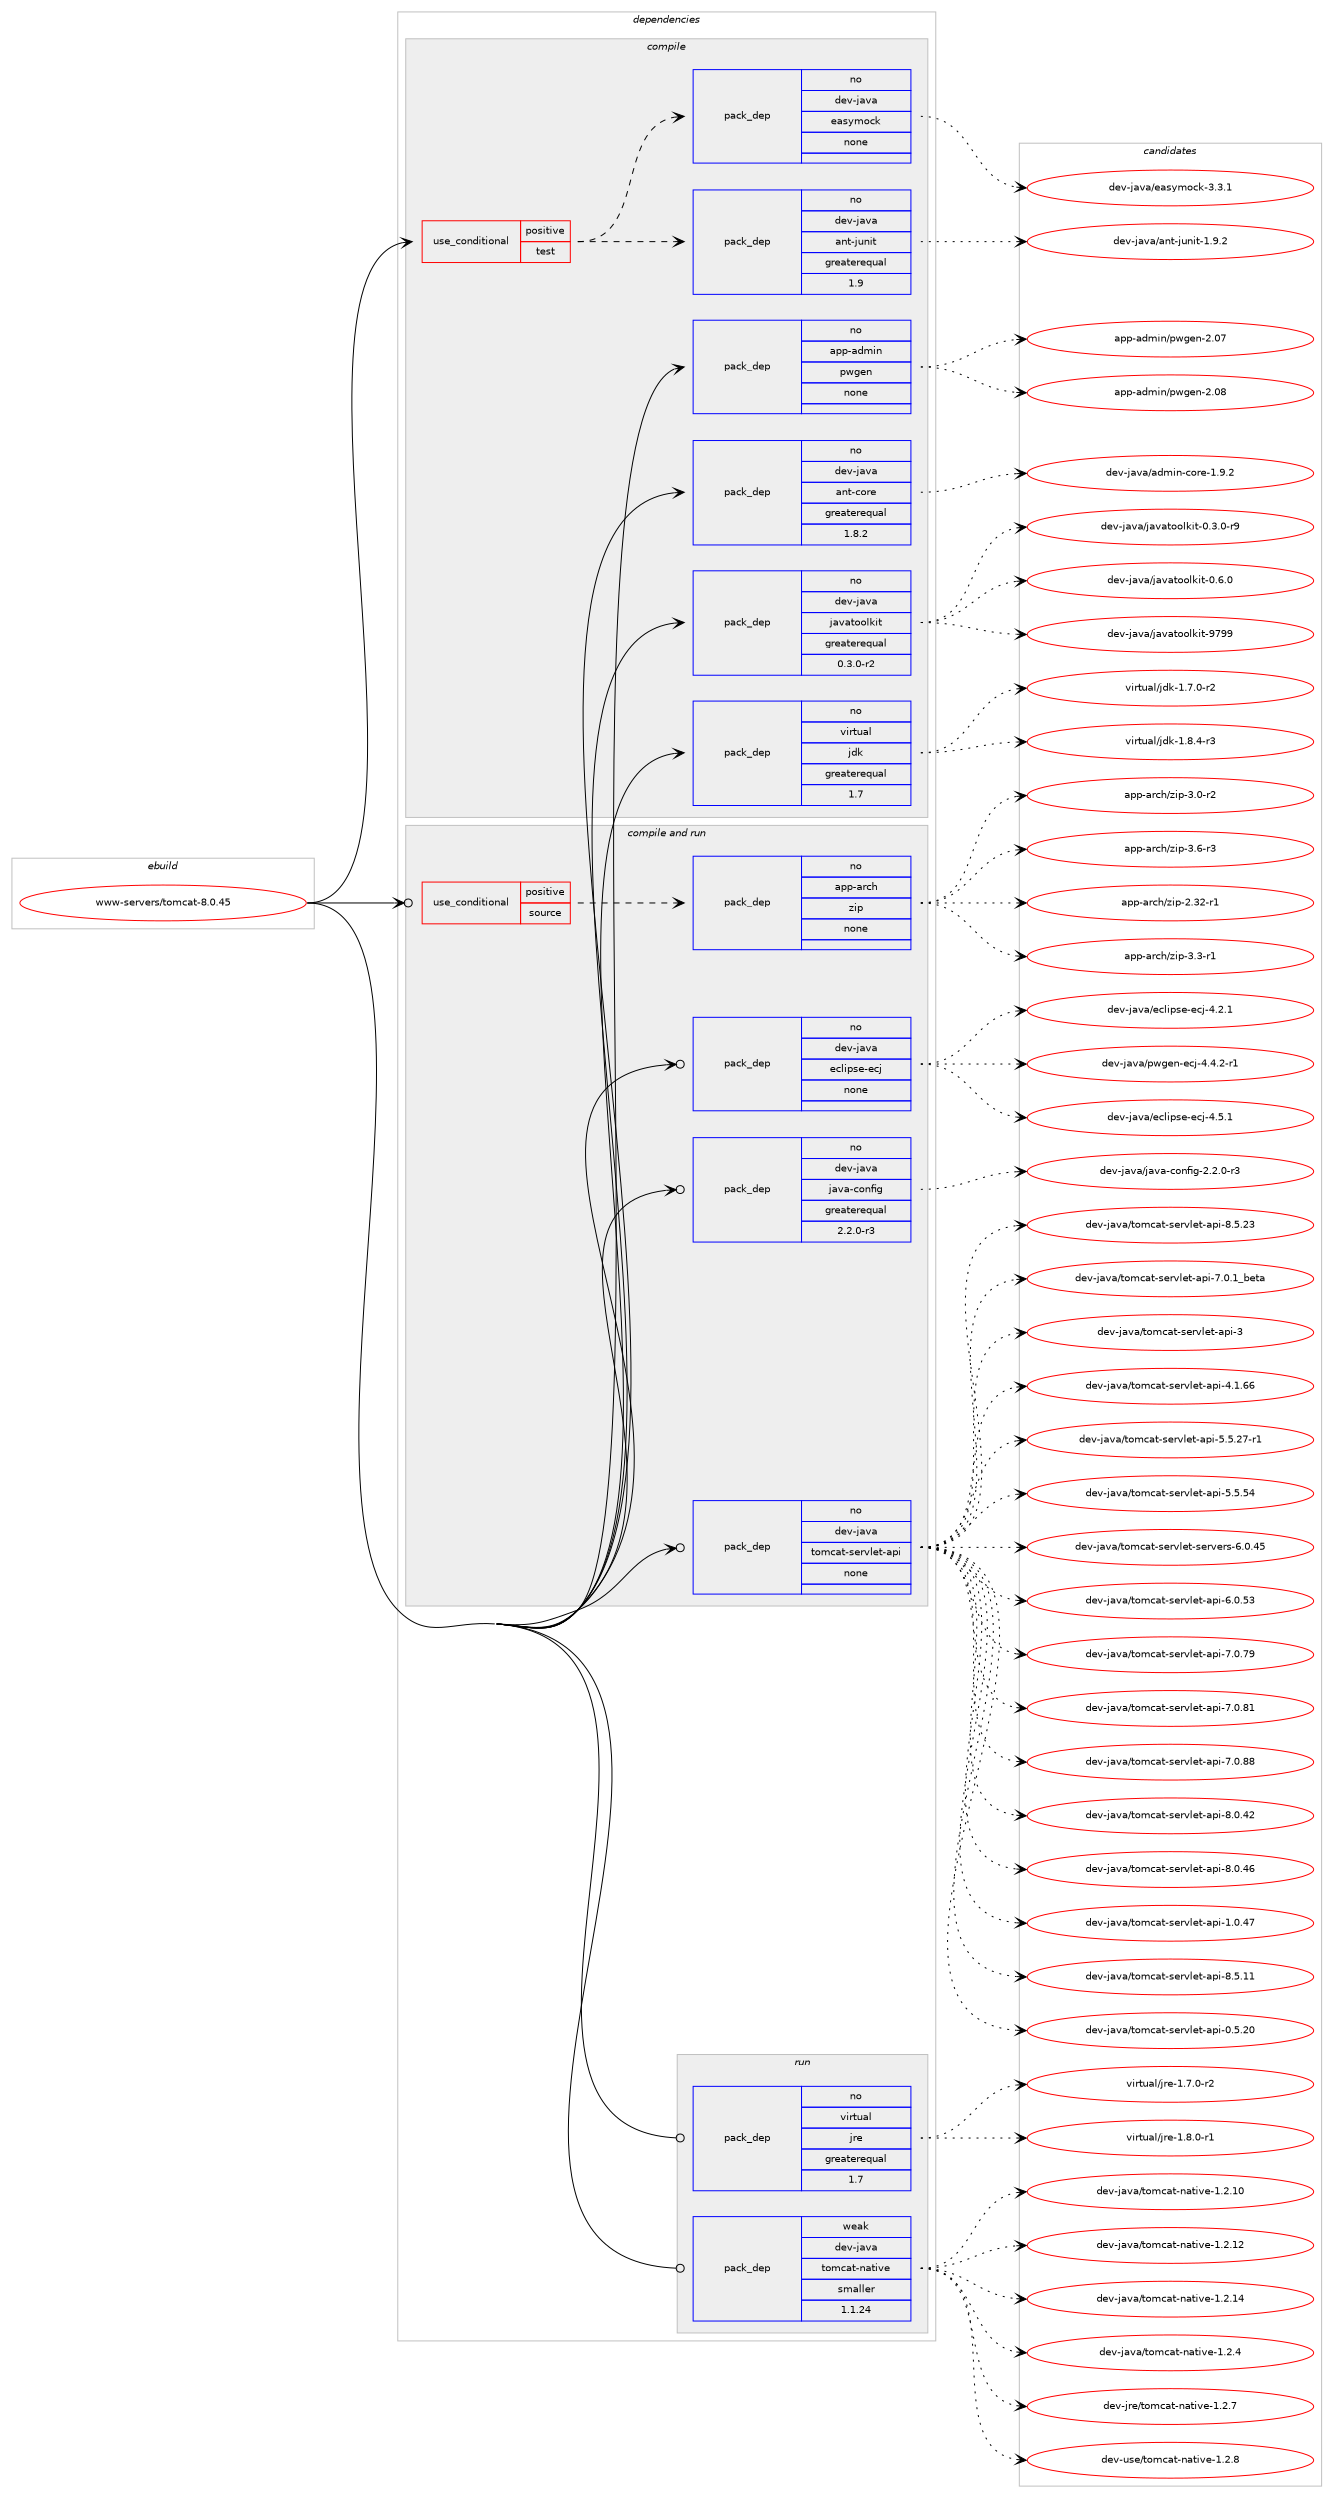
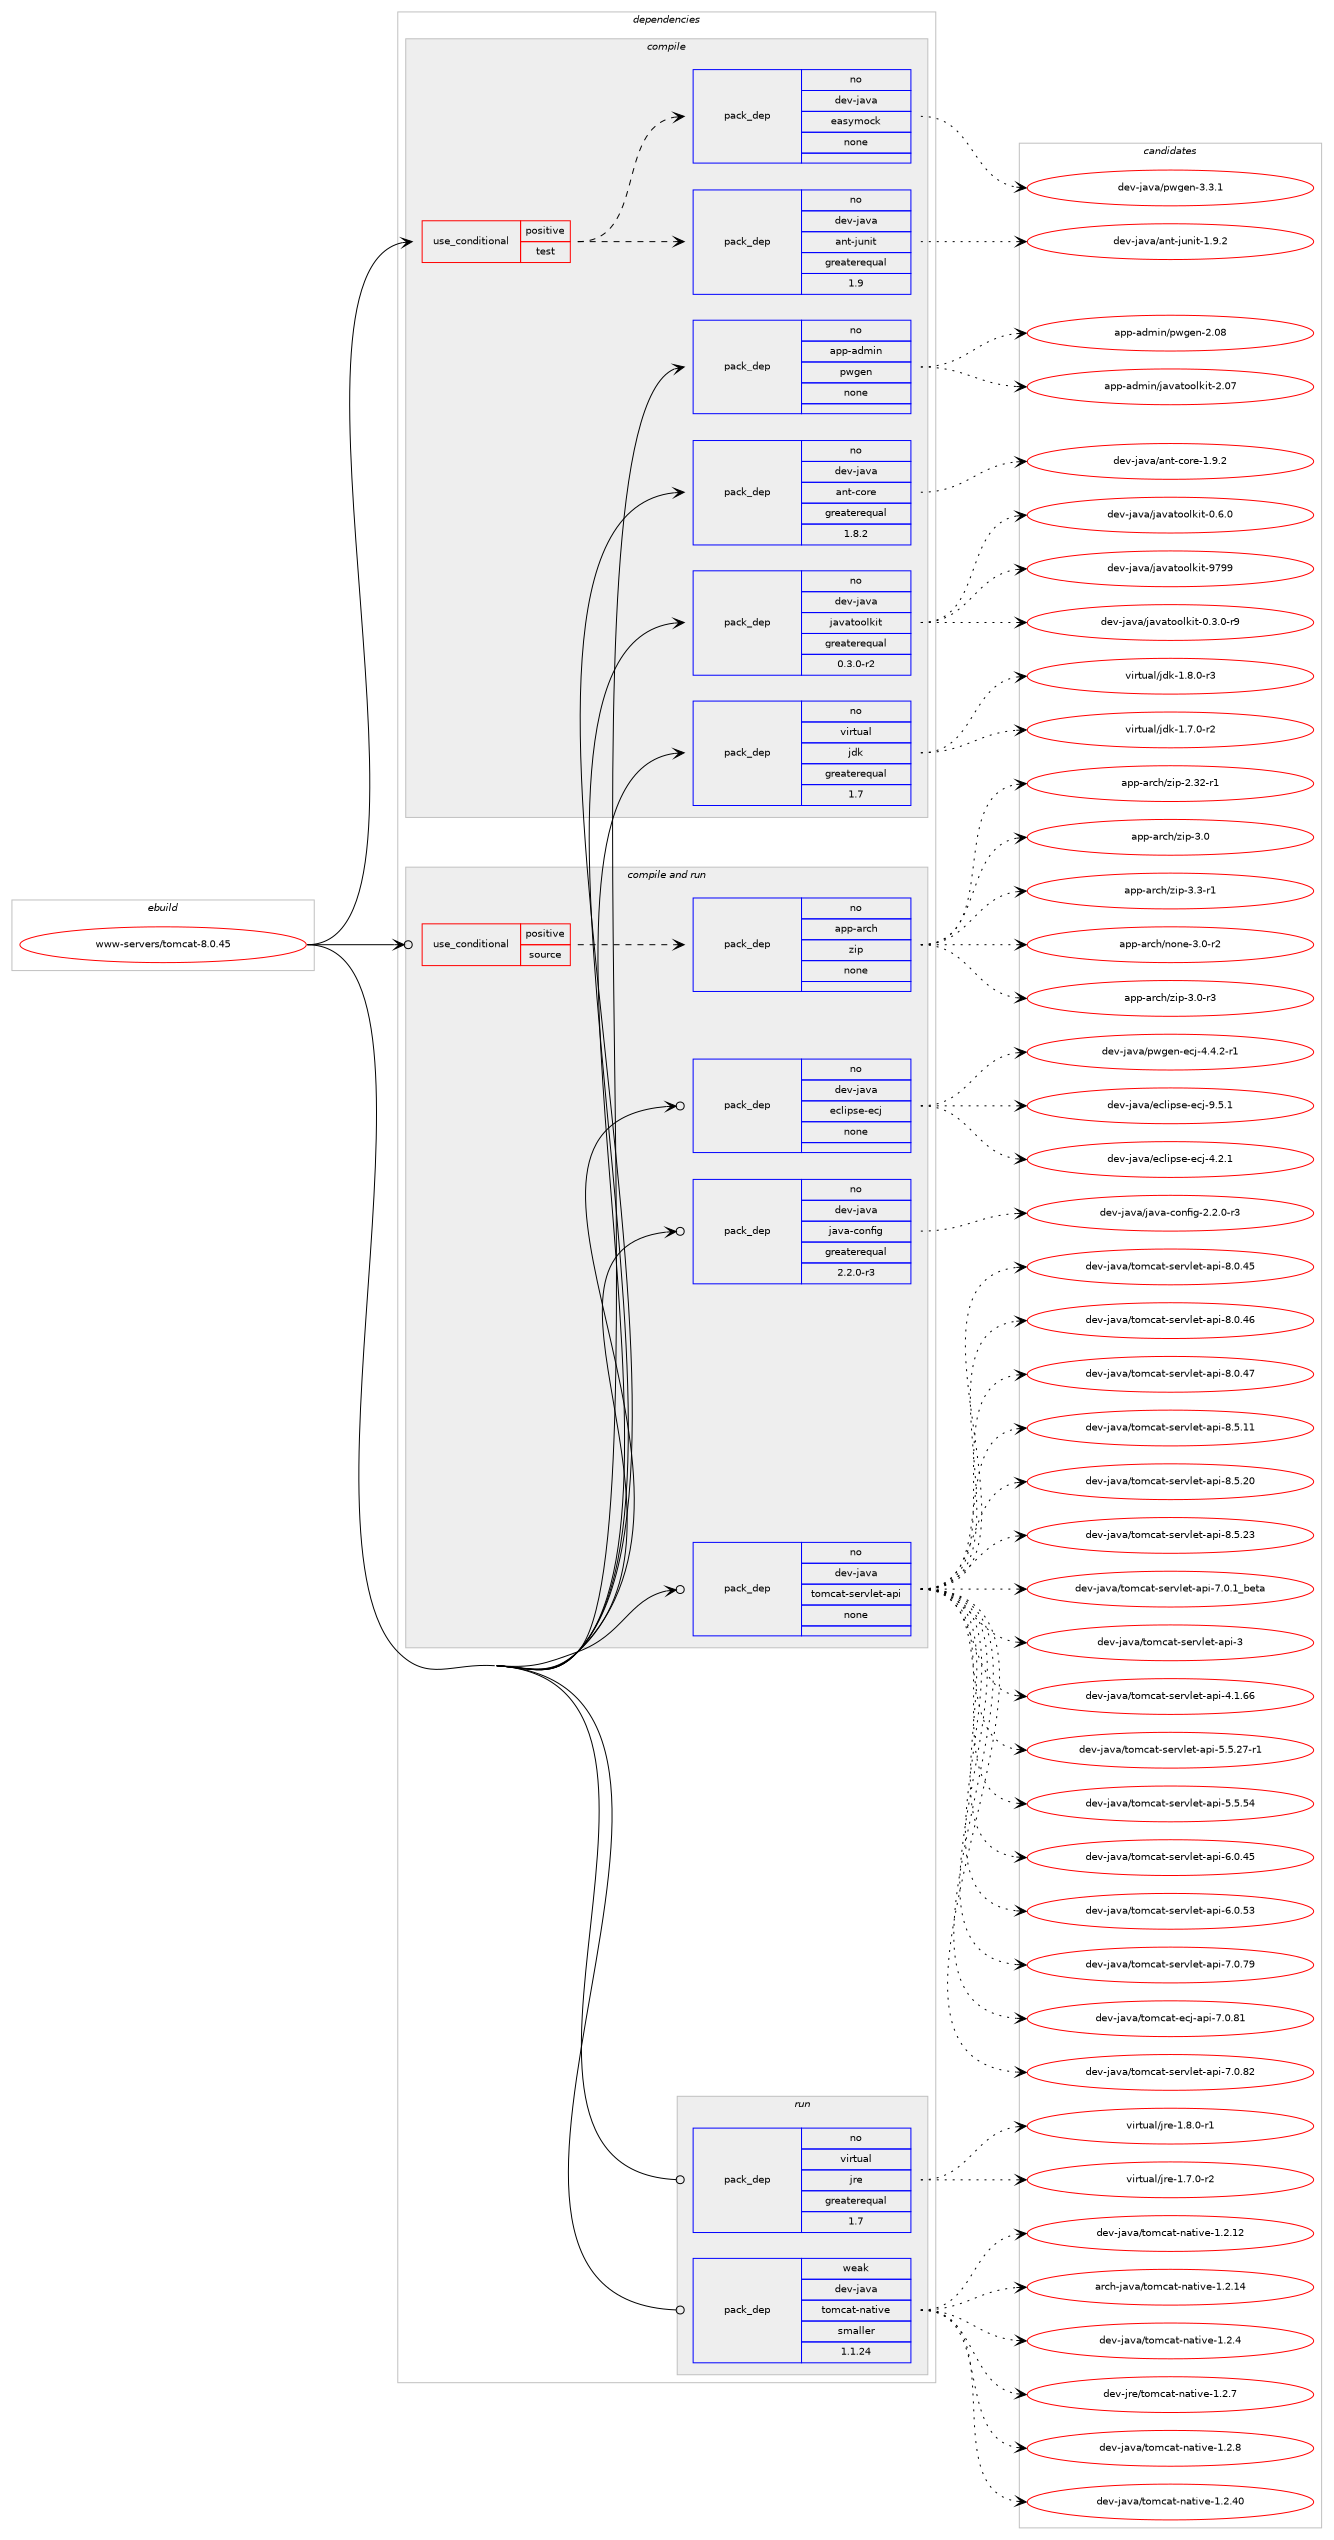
node "dev-java/easymock-3.3.1": label "dev-java/easymock-3.3.1" -> "dev-java/pwgen-3.3.1"
node "app-admin/pwgen-2.07": label "app-admin/pwgen-2.07" -> "app-admin/javatoolkit-2.07"
node "dev-java/admin-core-1.9.2": label "dev-java/admin-core-1.9.2" -> "dev-java/ant-core-1.9.2"
node "virtual/jdk-1.8.4-r3": label "virtual/jdk-1.8.4-r3" -> "virtual/jdk-1.8.0-r3"
node "app-arch/zip-3.0-r2": label "app-arch/zip-3.0-r2" -> "app-arch/none-3.0-r2"
node "app-arch/zip-3.0": added
node "app-arch/zip-3.6-r3": label "app-arch/zip-3.6-r3" -> "app-arch/zip-3.0-r3"
node "dev-java/eclipse-ecj-4.5.1": label "dev-java/eclipse-ecj-4.5.1" -> "dev-java/eclipse-ecj-9.5.1"
node "dev-java/tomcat-servlet-servers-6.0.45": label "dev-java/tomcat-servlet-servers-6.0.45" -> "dev-java/tomcat-servlet-api-6.0.45"
node "dev-java/tomcat-servlet-api-7.0.81": label "dev-java/tomcat-servlet-api-7.0.81" -> "dev-java/tomcat-ecj-api-7.0.81"
node "dev-java/tomcat-servlet-api-7.0.88": label "dev-java/tomcat-servlet-api-7.0.88" -> "dev-java/tomcat-servlet-api-7.0.82"
node "dev-java/tomcat-servlet-api-8.0.42": label "dev-java/tomcat-servlet-api-8.0.42" -> "dev-java/tomcat-servlet-api-8.0.45"
node "dev-java/tomcat-servlet-api-1.0.47": label "dev-java/tomcat-servlet-api-1.0.47" -> "dev-java/tomcat-servlet-api-8.0.47"
node "dev-java/tomcat-servlet-api-0.5.20": label "dev-java/tomcat-servlet-api-0.5.20" -> "dev-java/tomcat-servlet-api-8.5.20"
node "dev-java/tomcat-native-1.2.10": label "dev-java/tomcat-native-1.2.10" -> "dev-java/tomcat-native-1.2.40"
node "dev-java/tomcat-native-1.2.14": label "dev-java/tomcat-native-1.2.14" -> "arch-java/tomcat-native-1.2.14"
node "dev-use/tomcat-native-1.2.8": label "dev-use/tomcat-native-1.2.8" -> "dev-java/tomcat-native-1.2.8"
